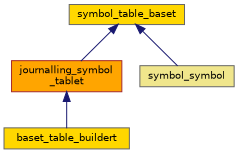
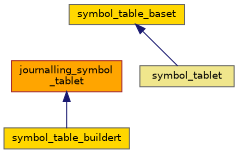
edge "journalling_symbol _tablet" -> "symbol_table_baset": removed
node "symbol_symbol": label "symbol_symbol" -> "symbol_tablet"
node "baset_table_buildert": label "baset_table_buildert" -> "symbol_table_buildert"
